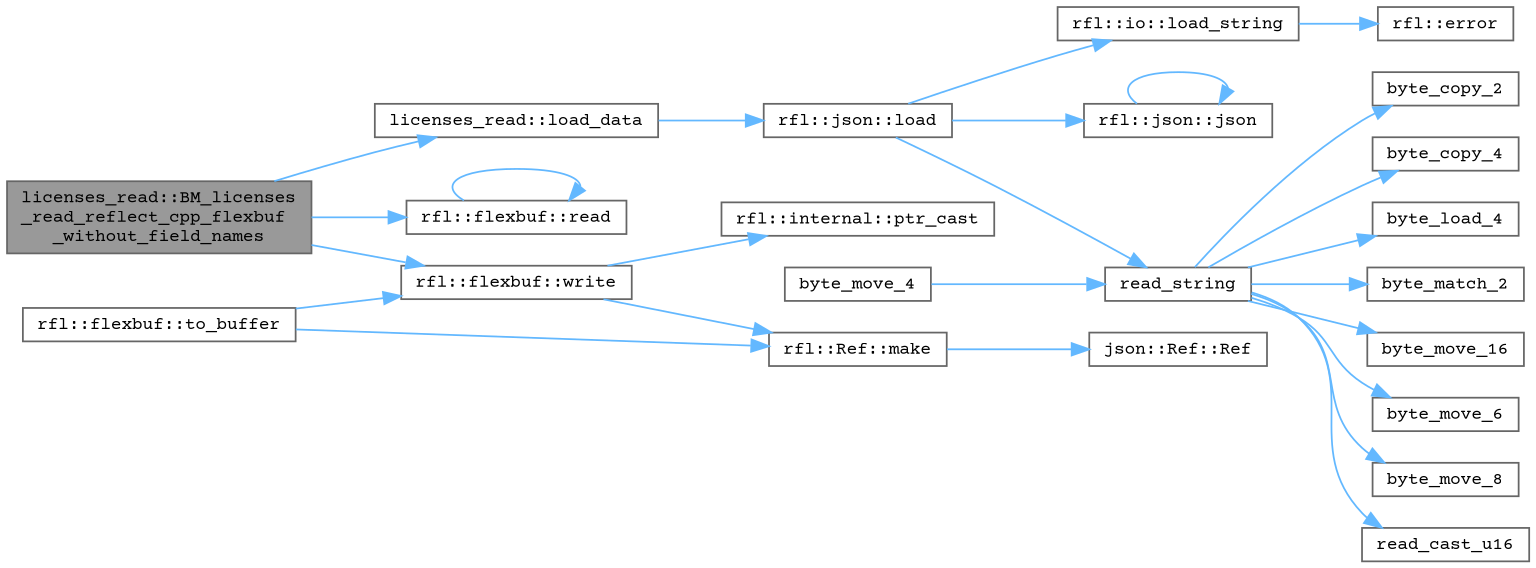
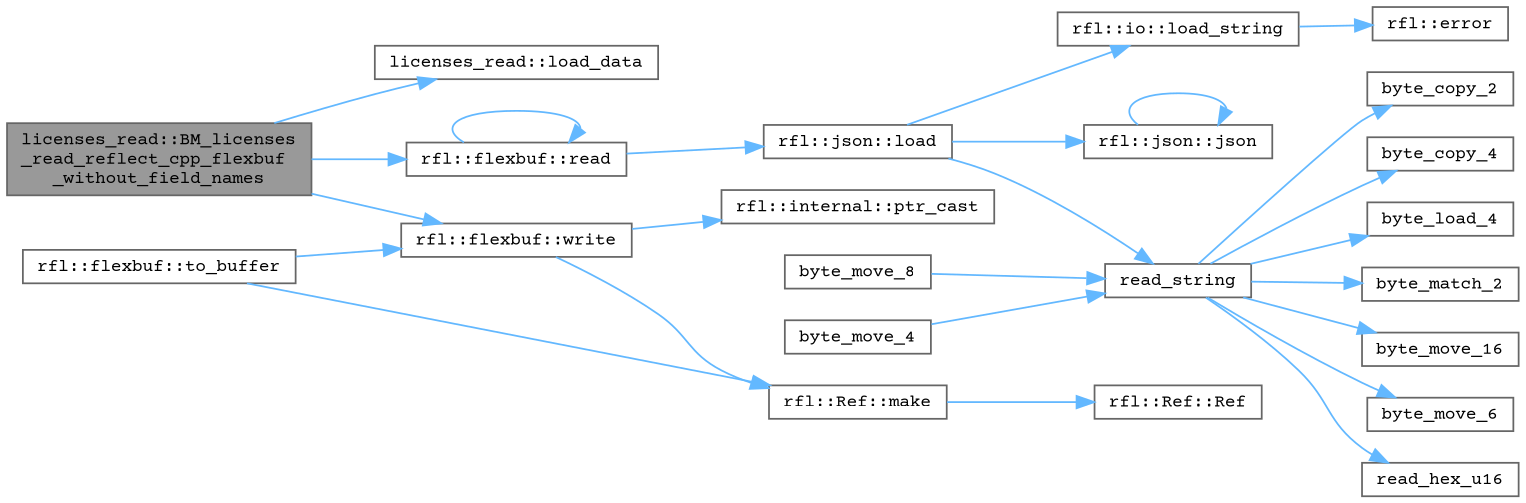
edge "licenses_read::load_data" -> "rfl::json::load": now "rfl::flexbuf::read" -> "rfl::json::load"
node "json::Ref::Ref": label "json::Ref::Ref" -> "rfl::Ref::Ref"
edge "read_string" -> "byte_move_8": reversed
node "read_cast_u16": label "read_cast_u16" -> "read_hex_u16"
